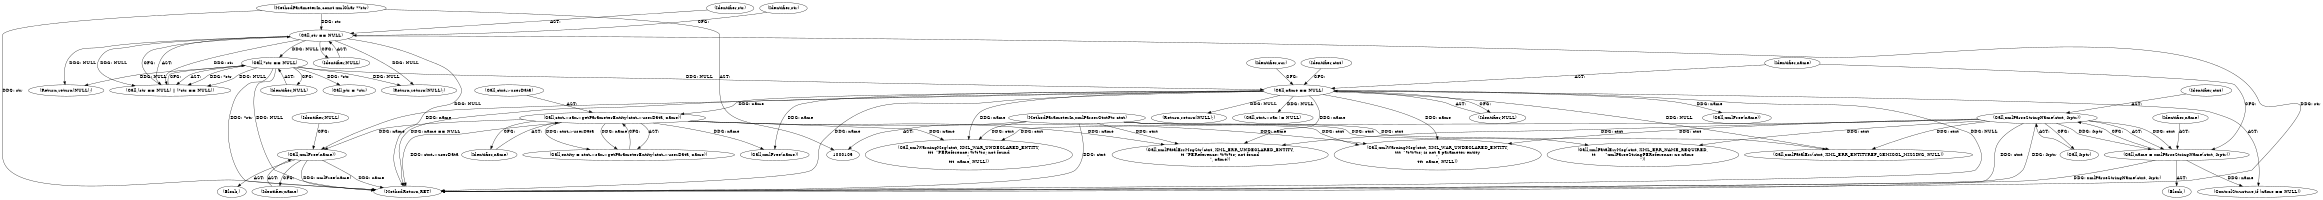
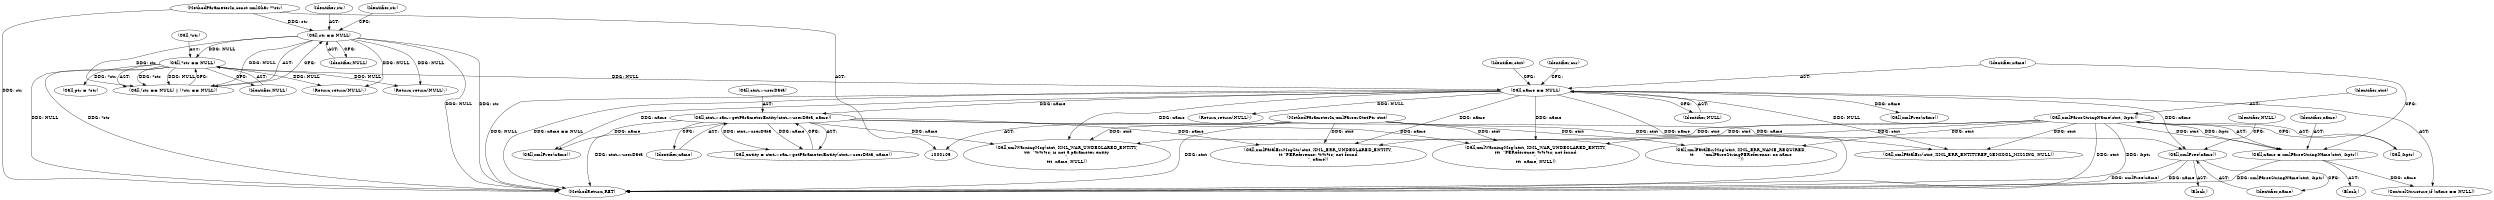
node "(Call,*str)": added
node "(Call,ctxt->sax != NULL)": removed
edge "(Call,name = xmlParseStringName(ctxt, &ptr))" -> "(Call,xmlParseStringName(ctxt, &ptr))": removed, label "CFG:"
